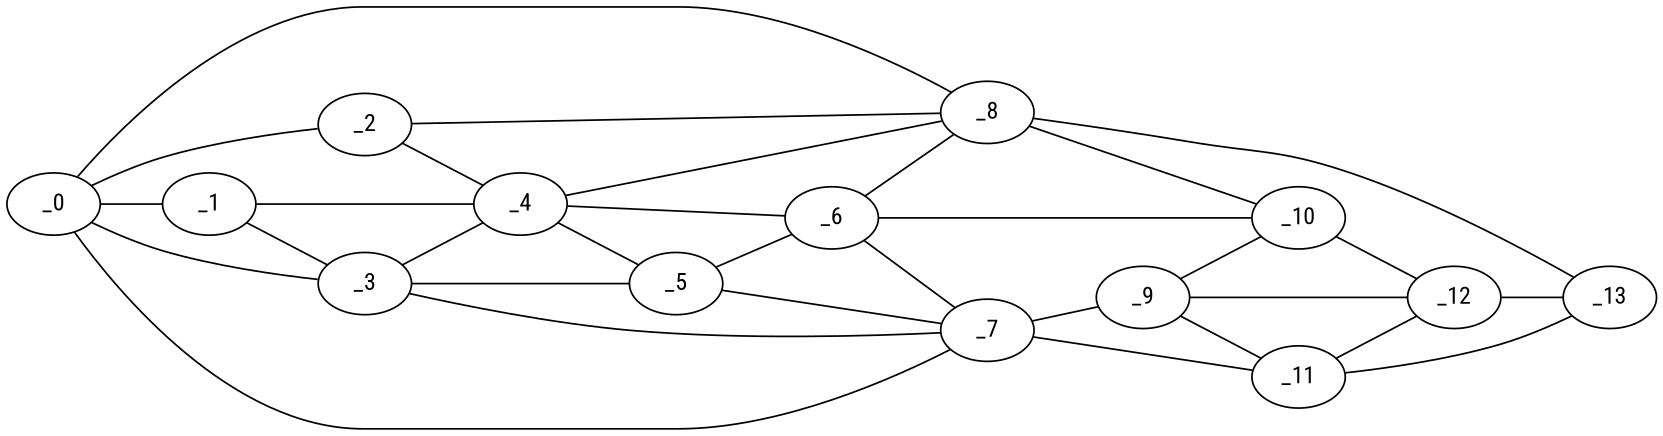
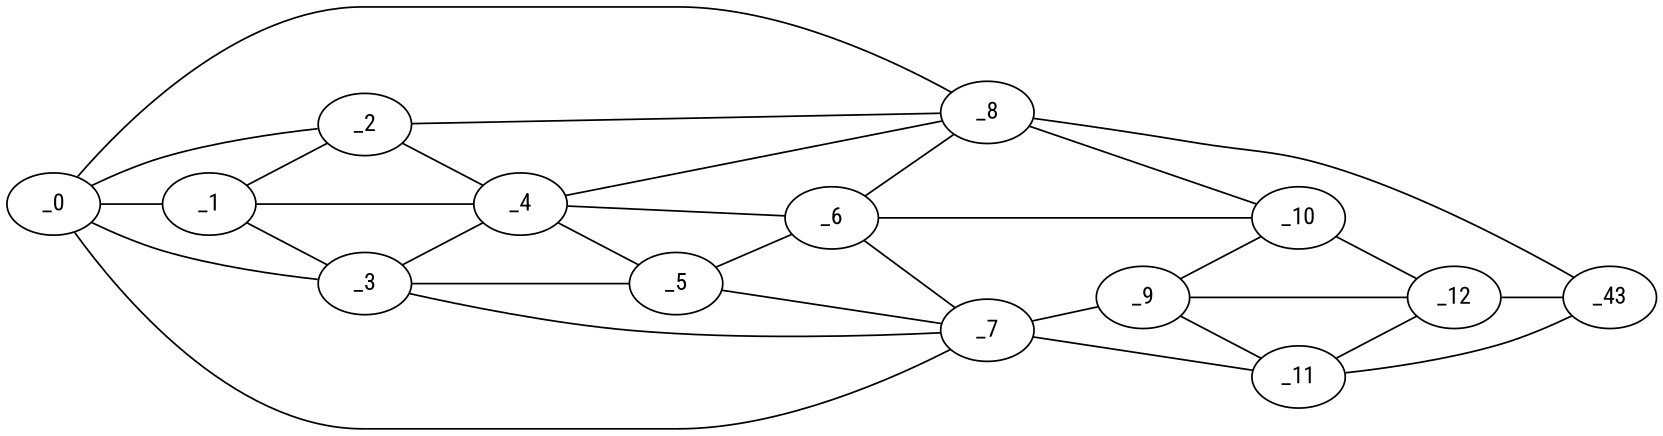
edge "_2" -- "_1": added
node "_13": label "_13" -> "_43"
